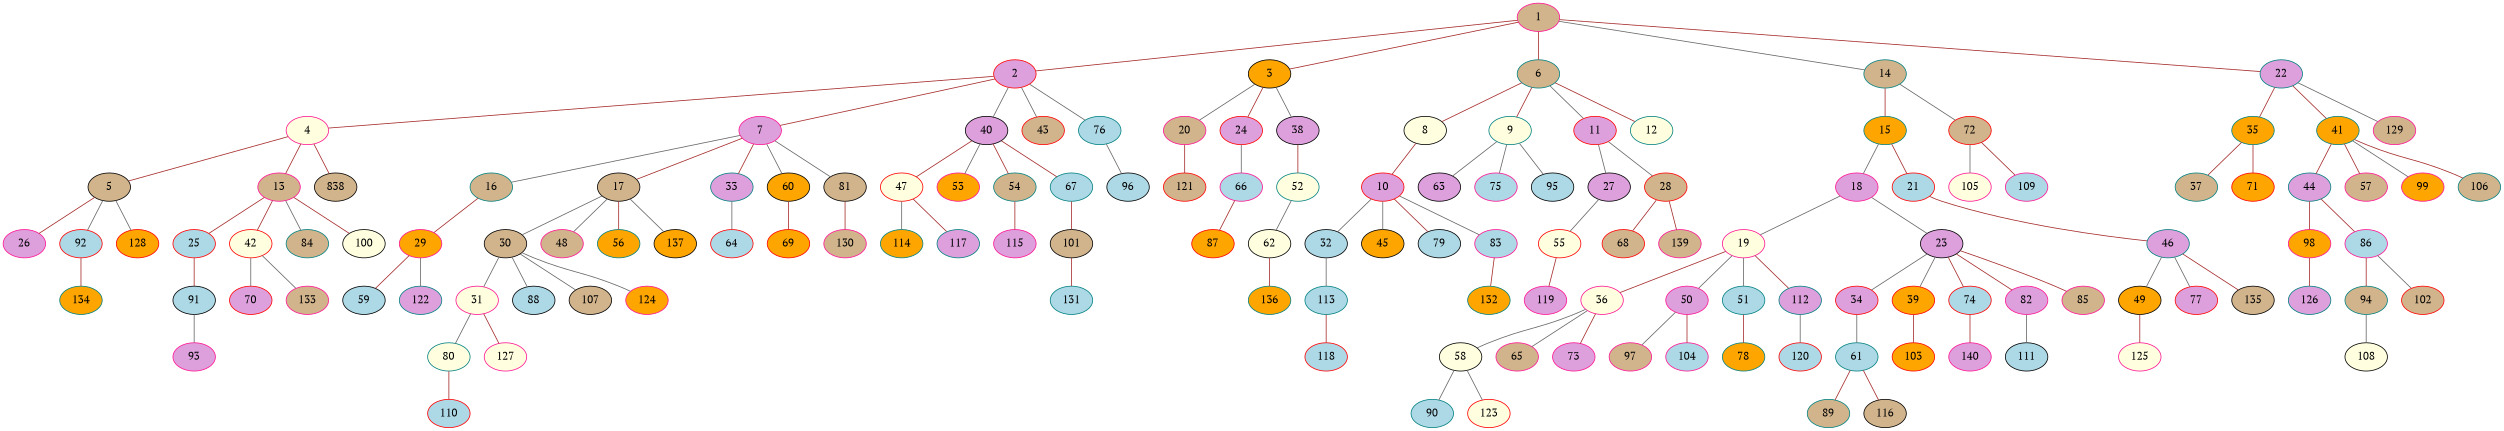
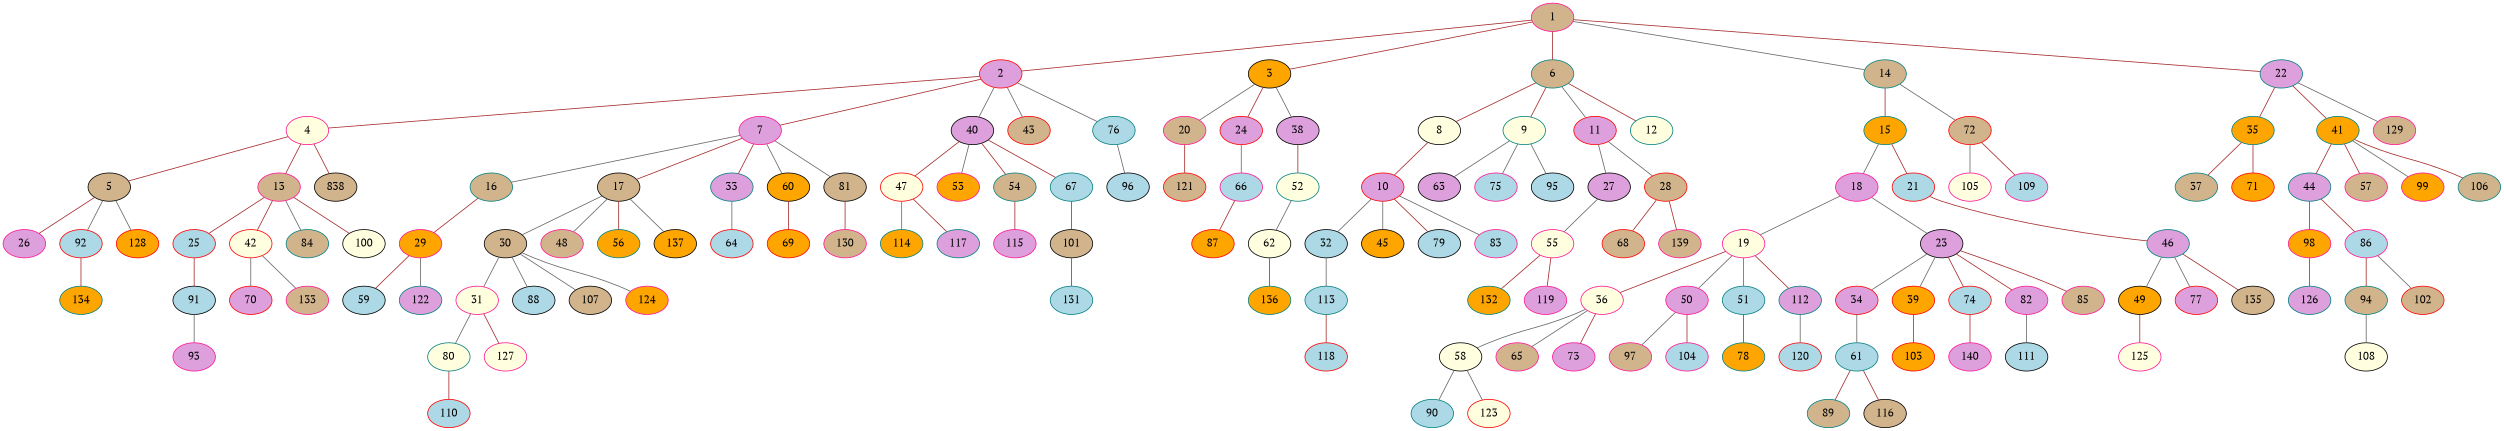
node "55": color red -> deeppink
edge "83" -- "132": now "55" -- "132"
